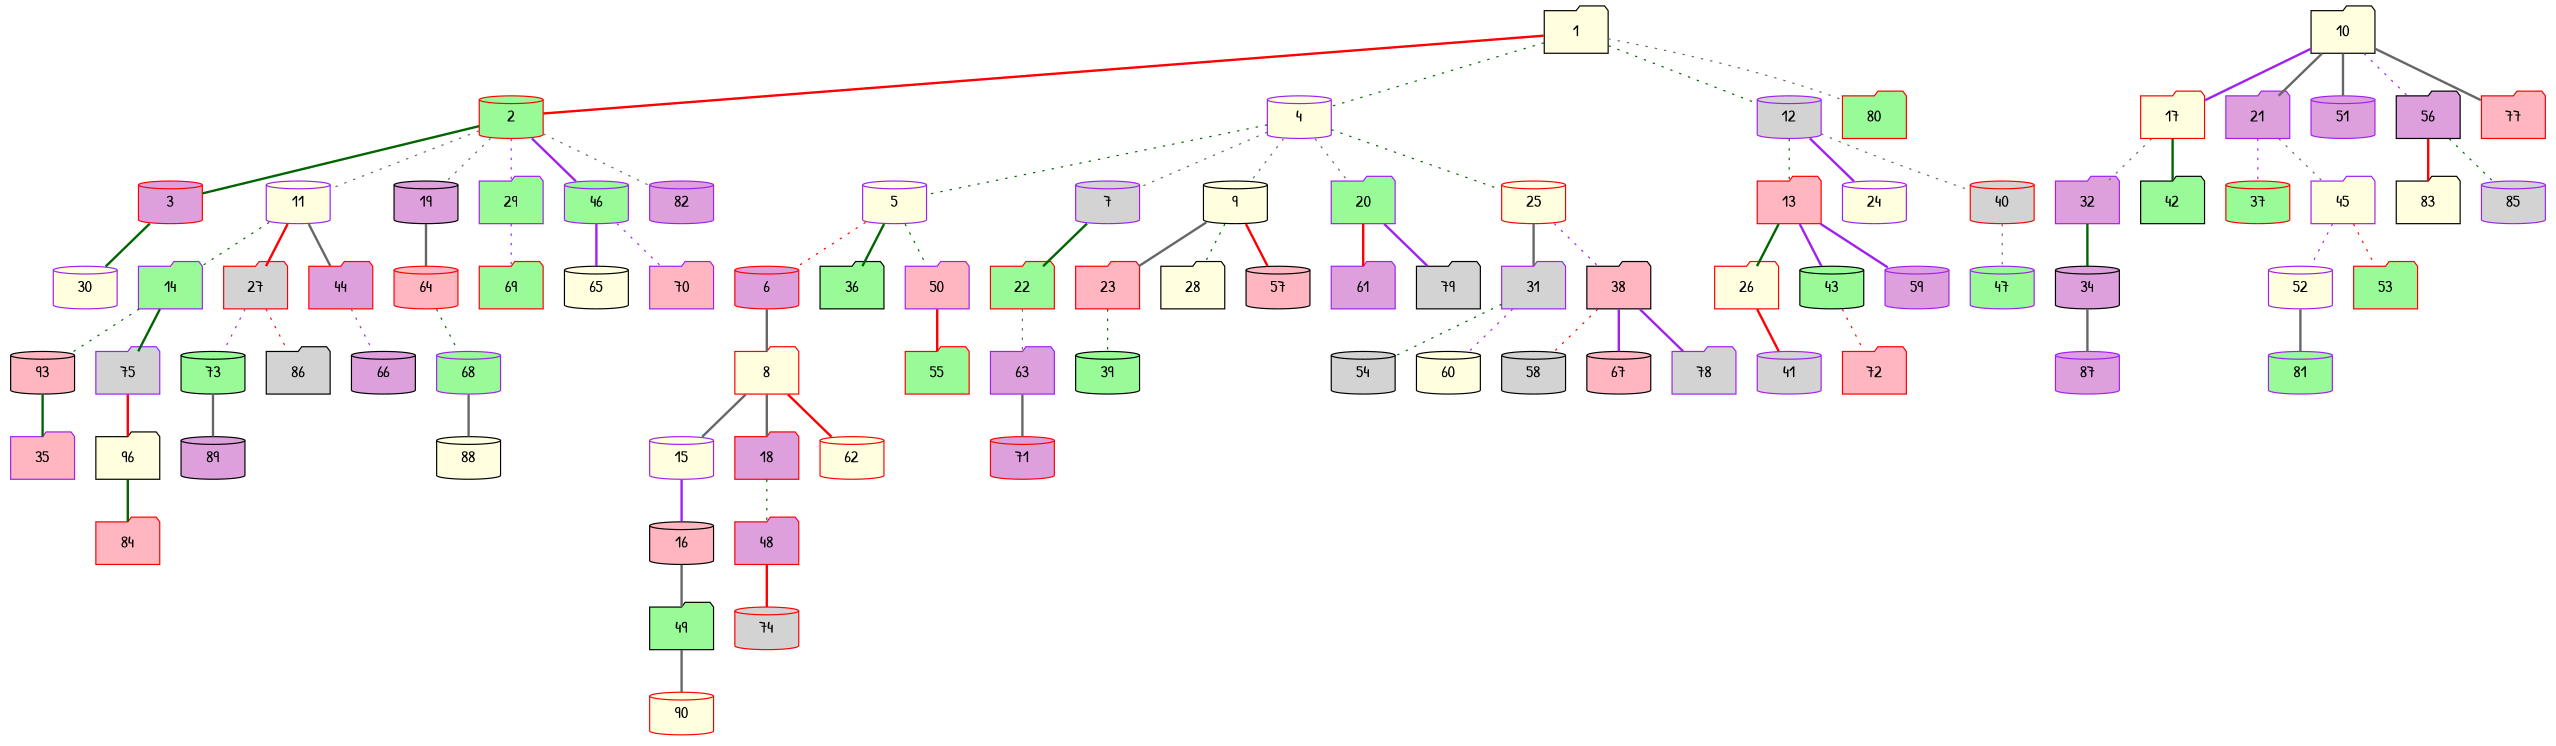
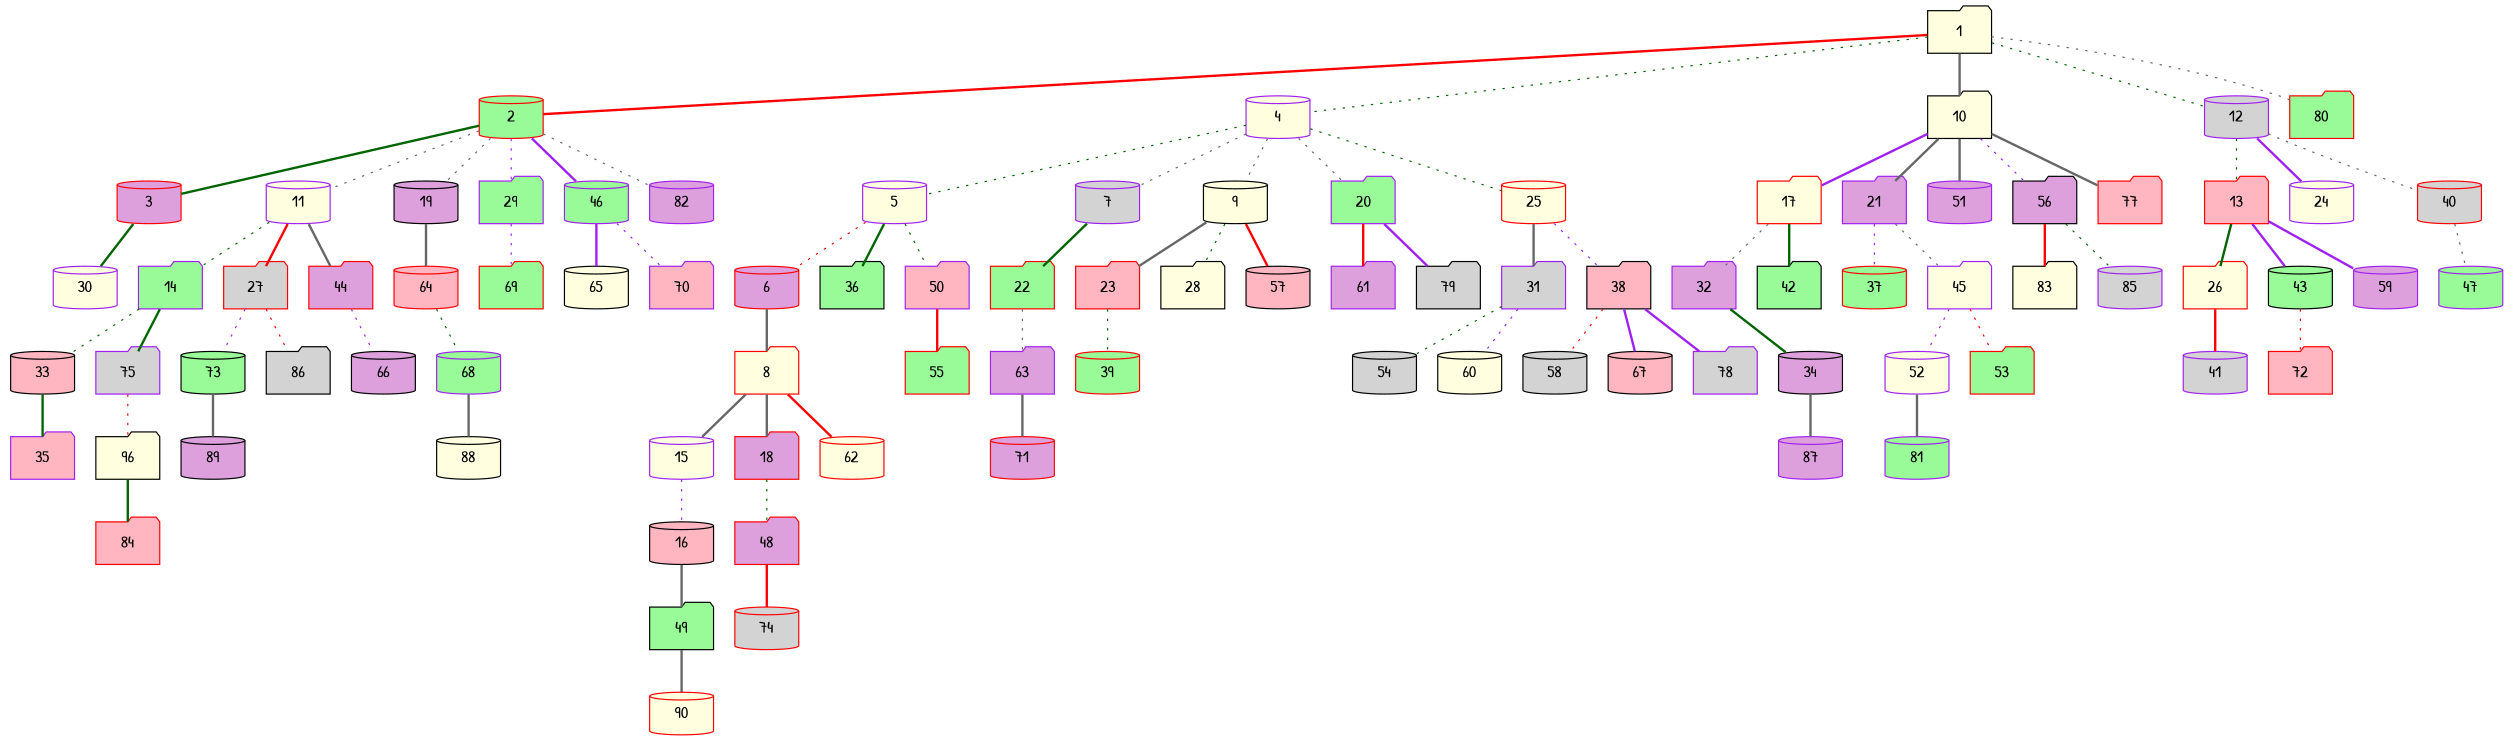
edge "1" -- "10": added
node "93": label "93" -> "33"
node "39": color black -> red
edge "75" -- "96": style bold -> dotted
edge "15" -- "16": style bold -> dotted
